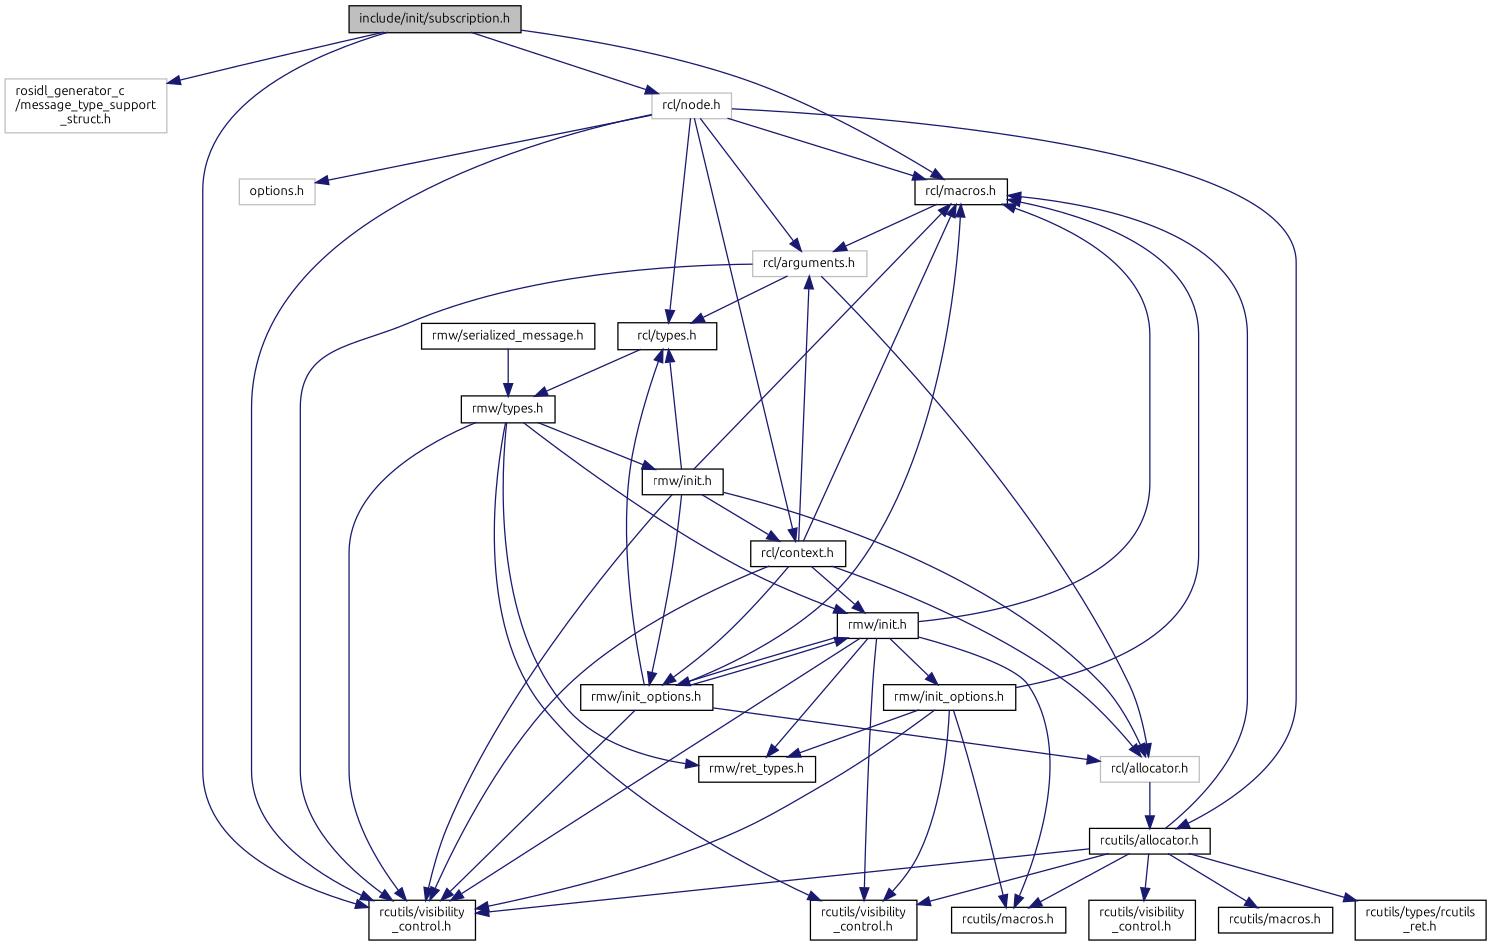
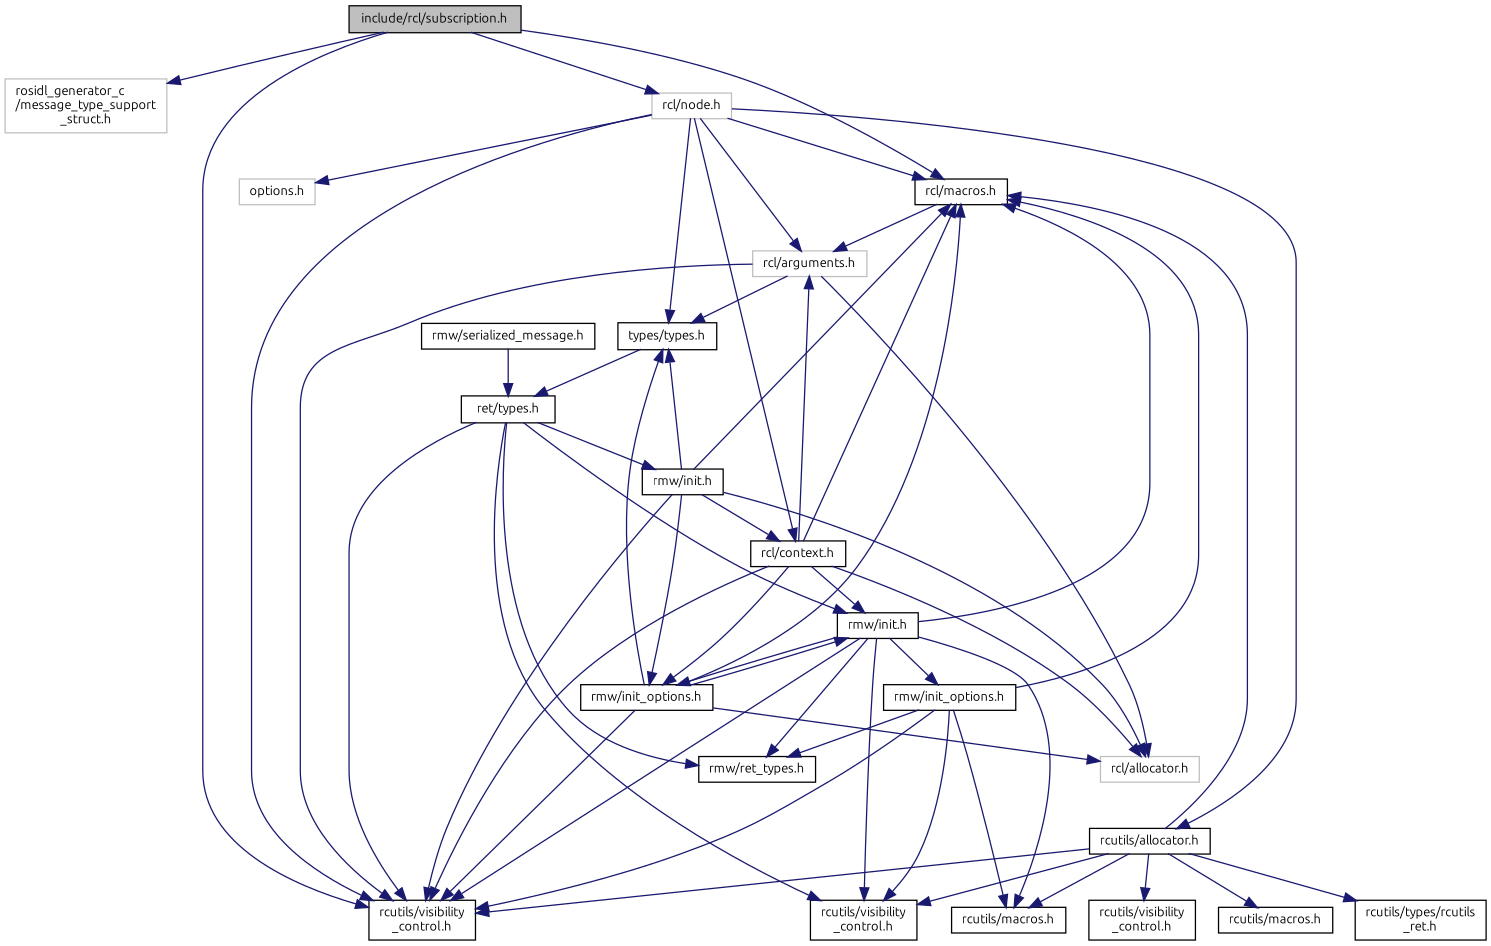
node "include/init/subscription.h": label "include/init/subscription.h" -> "include/rcl/subscription.h"
node "rcl/types.h": label "rcl/types.h" -> "types/types.h"
node "rmw/types.h": label "rmw/types.h" -> "ret/types.h"
edge "rcl/allocator.h" -> "rcutils/allocator.h": removed
